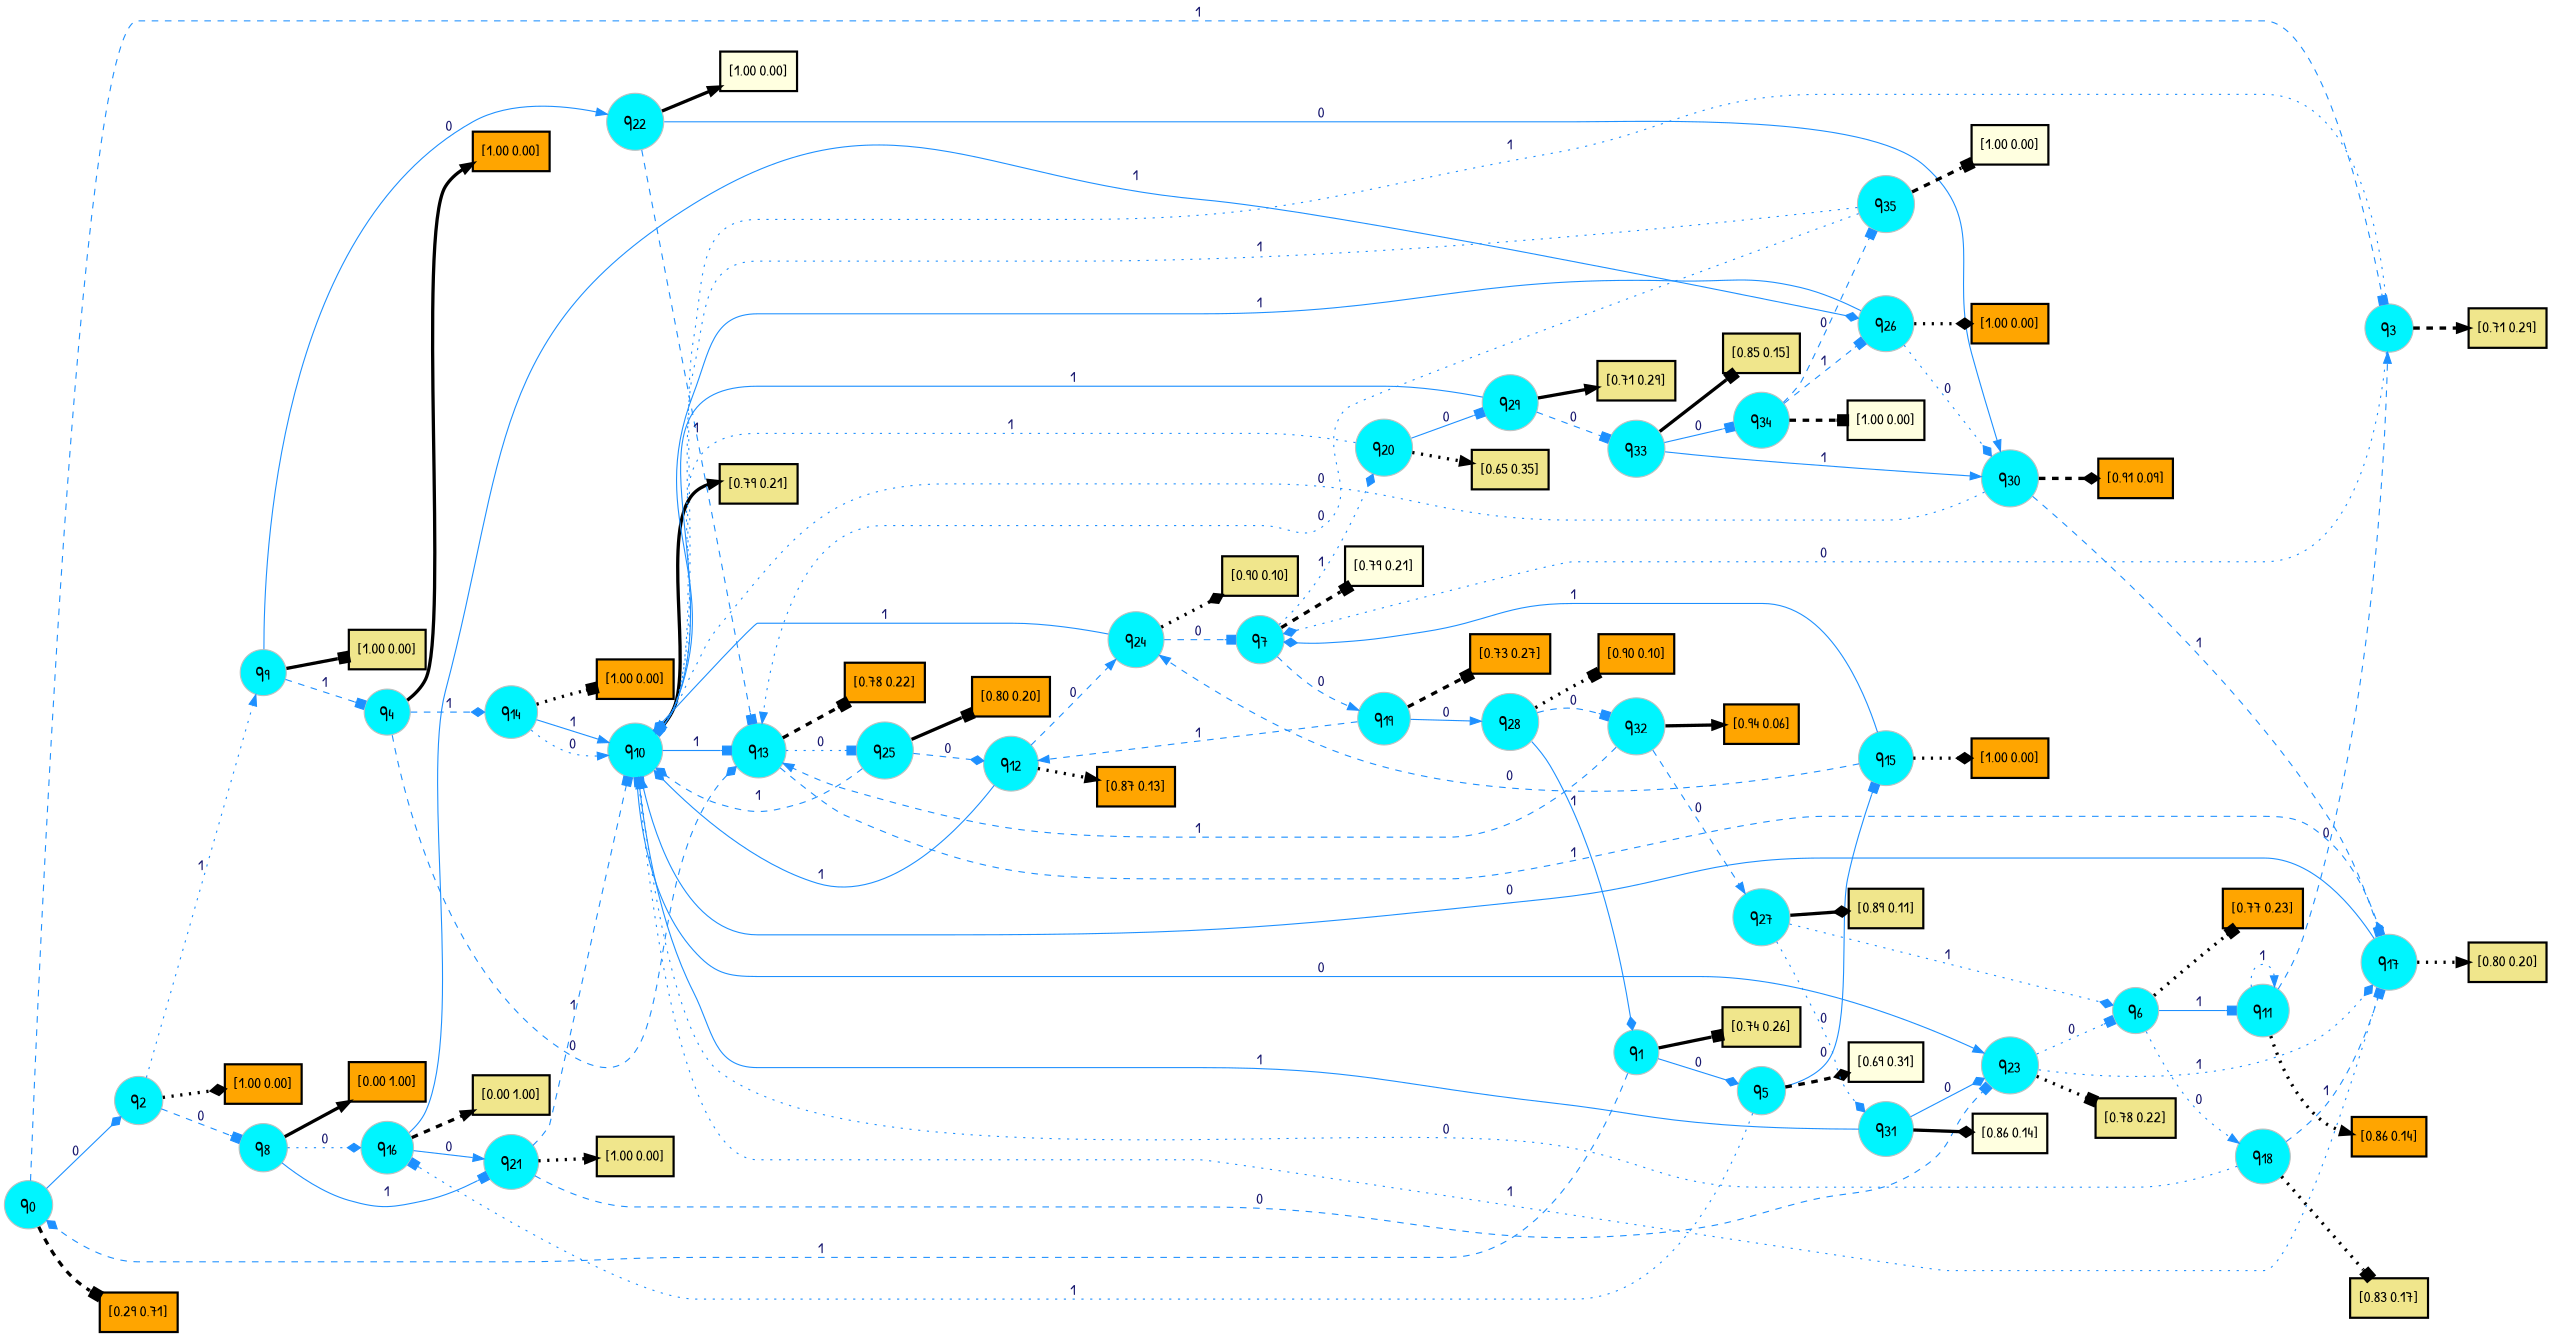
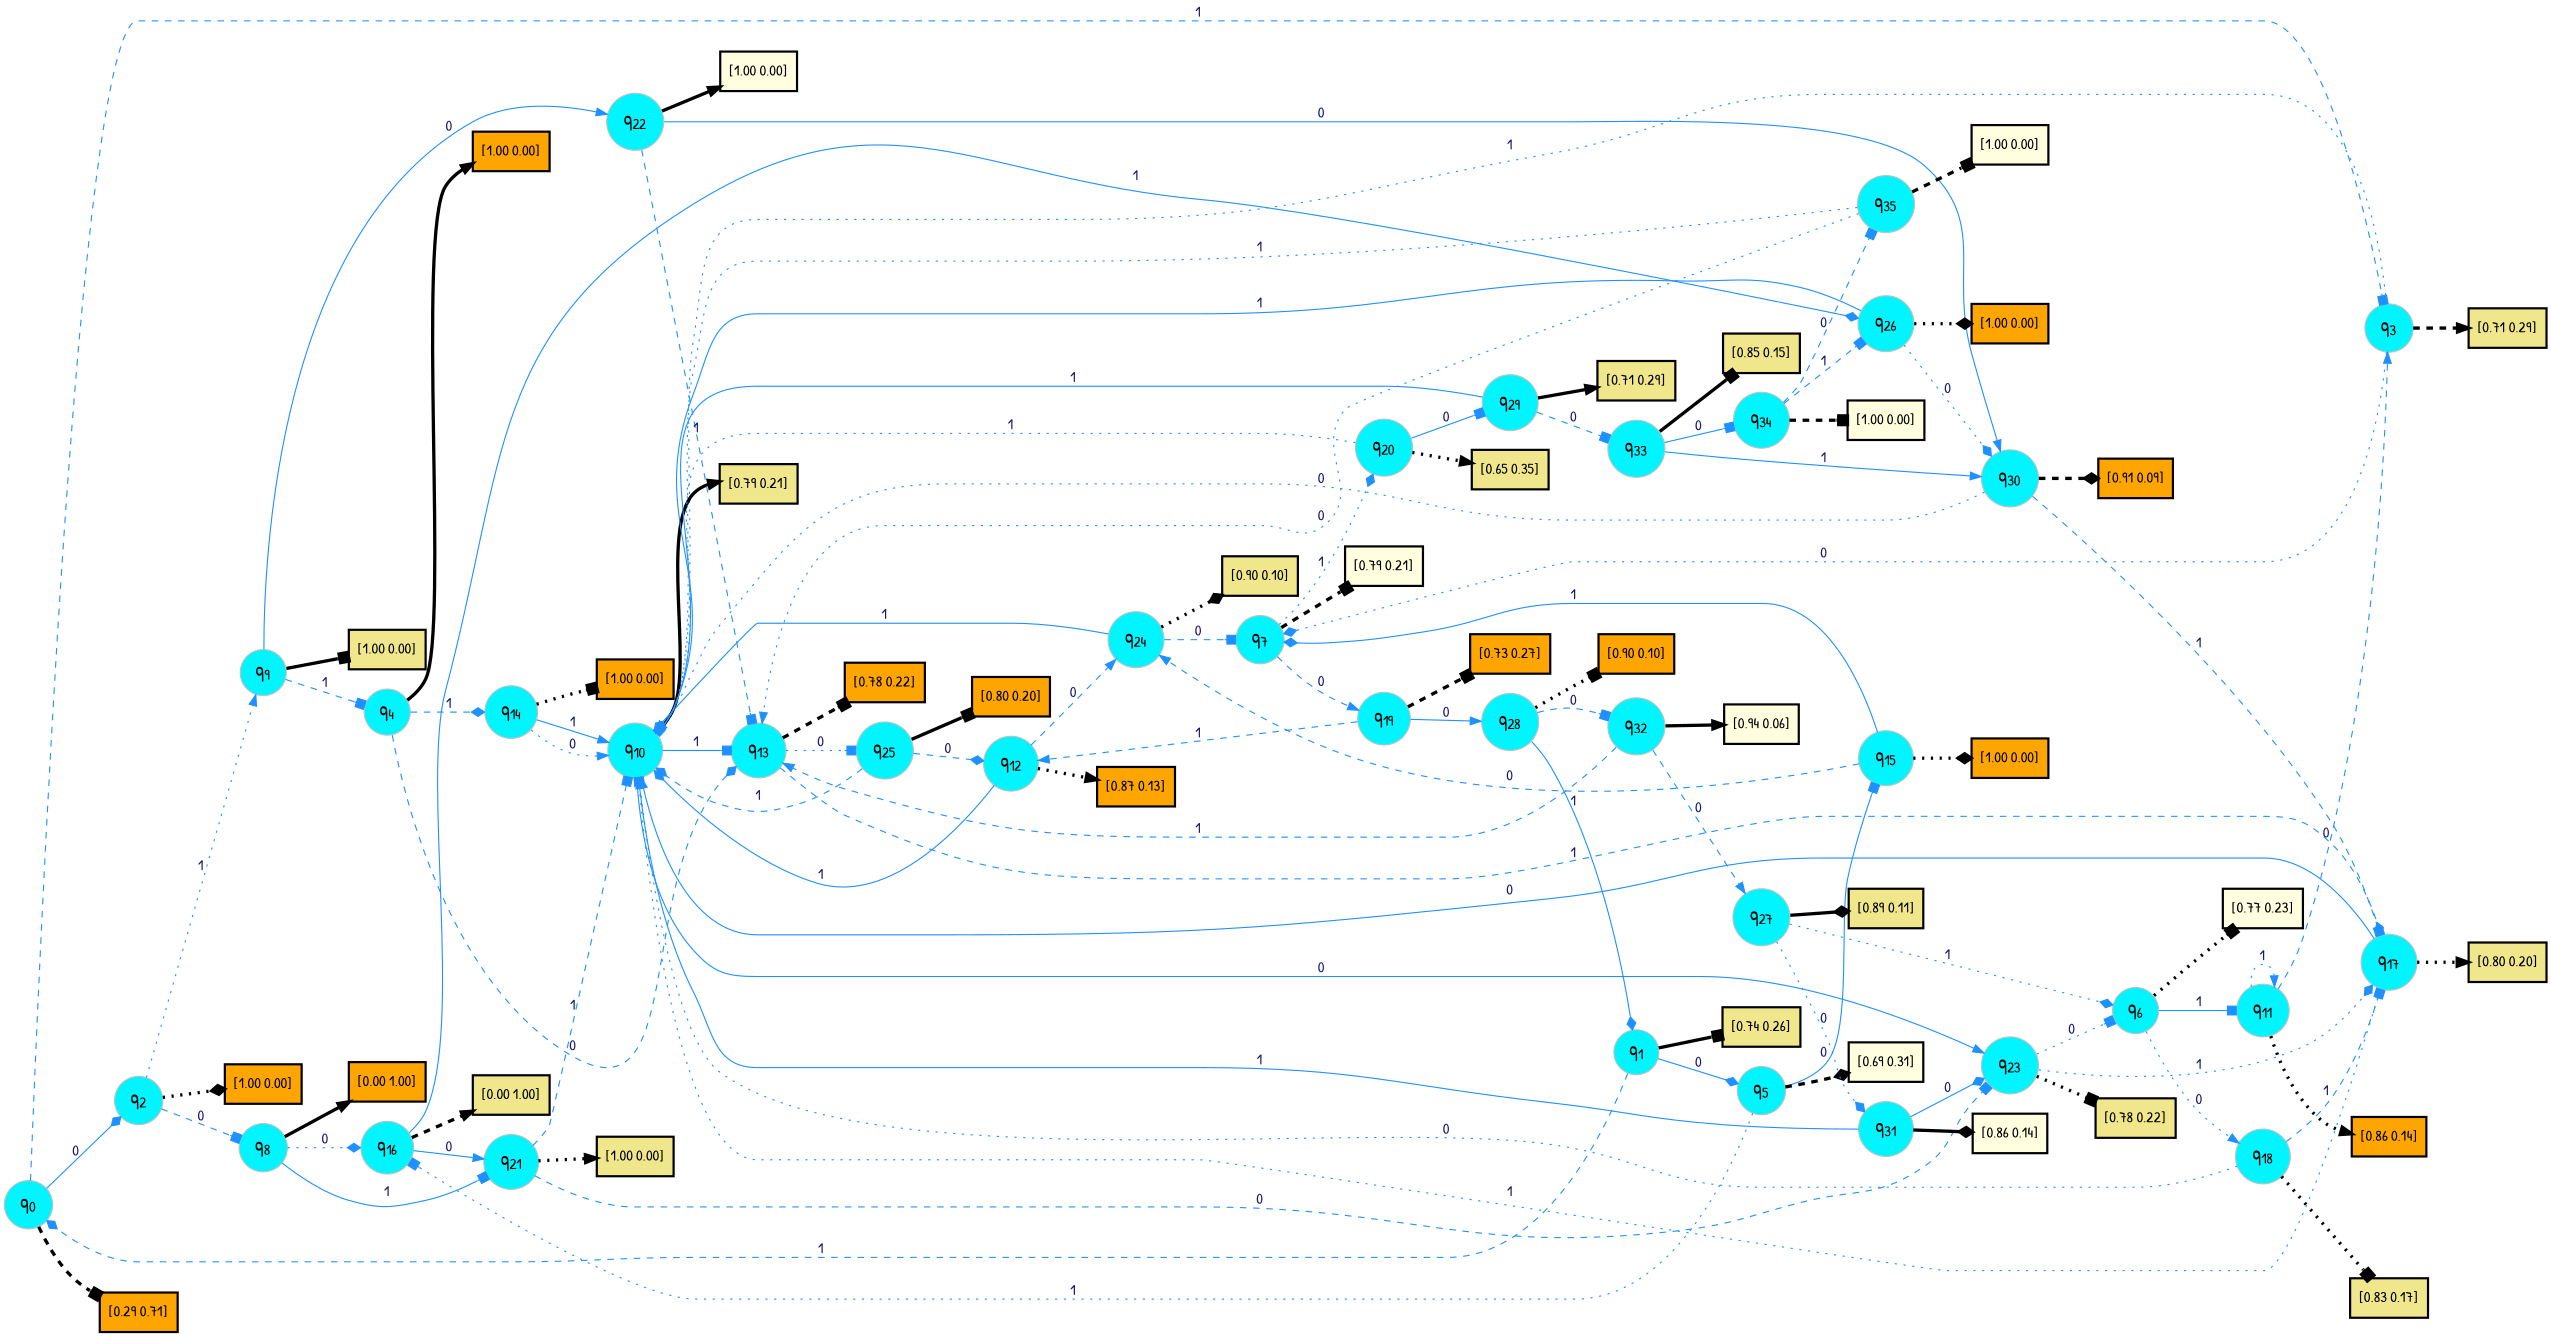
node "[0.94 0.06]": fillcolor orange -> lightyellow
node "[0.77 0.23]": fillcolor orange -> lightyellow
